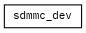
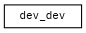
node "sdmmc_dev": label "sdmmc_dev" -> "dev_dev"
